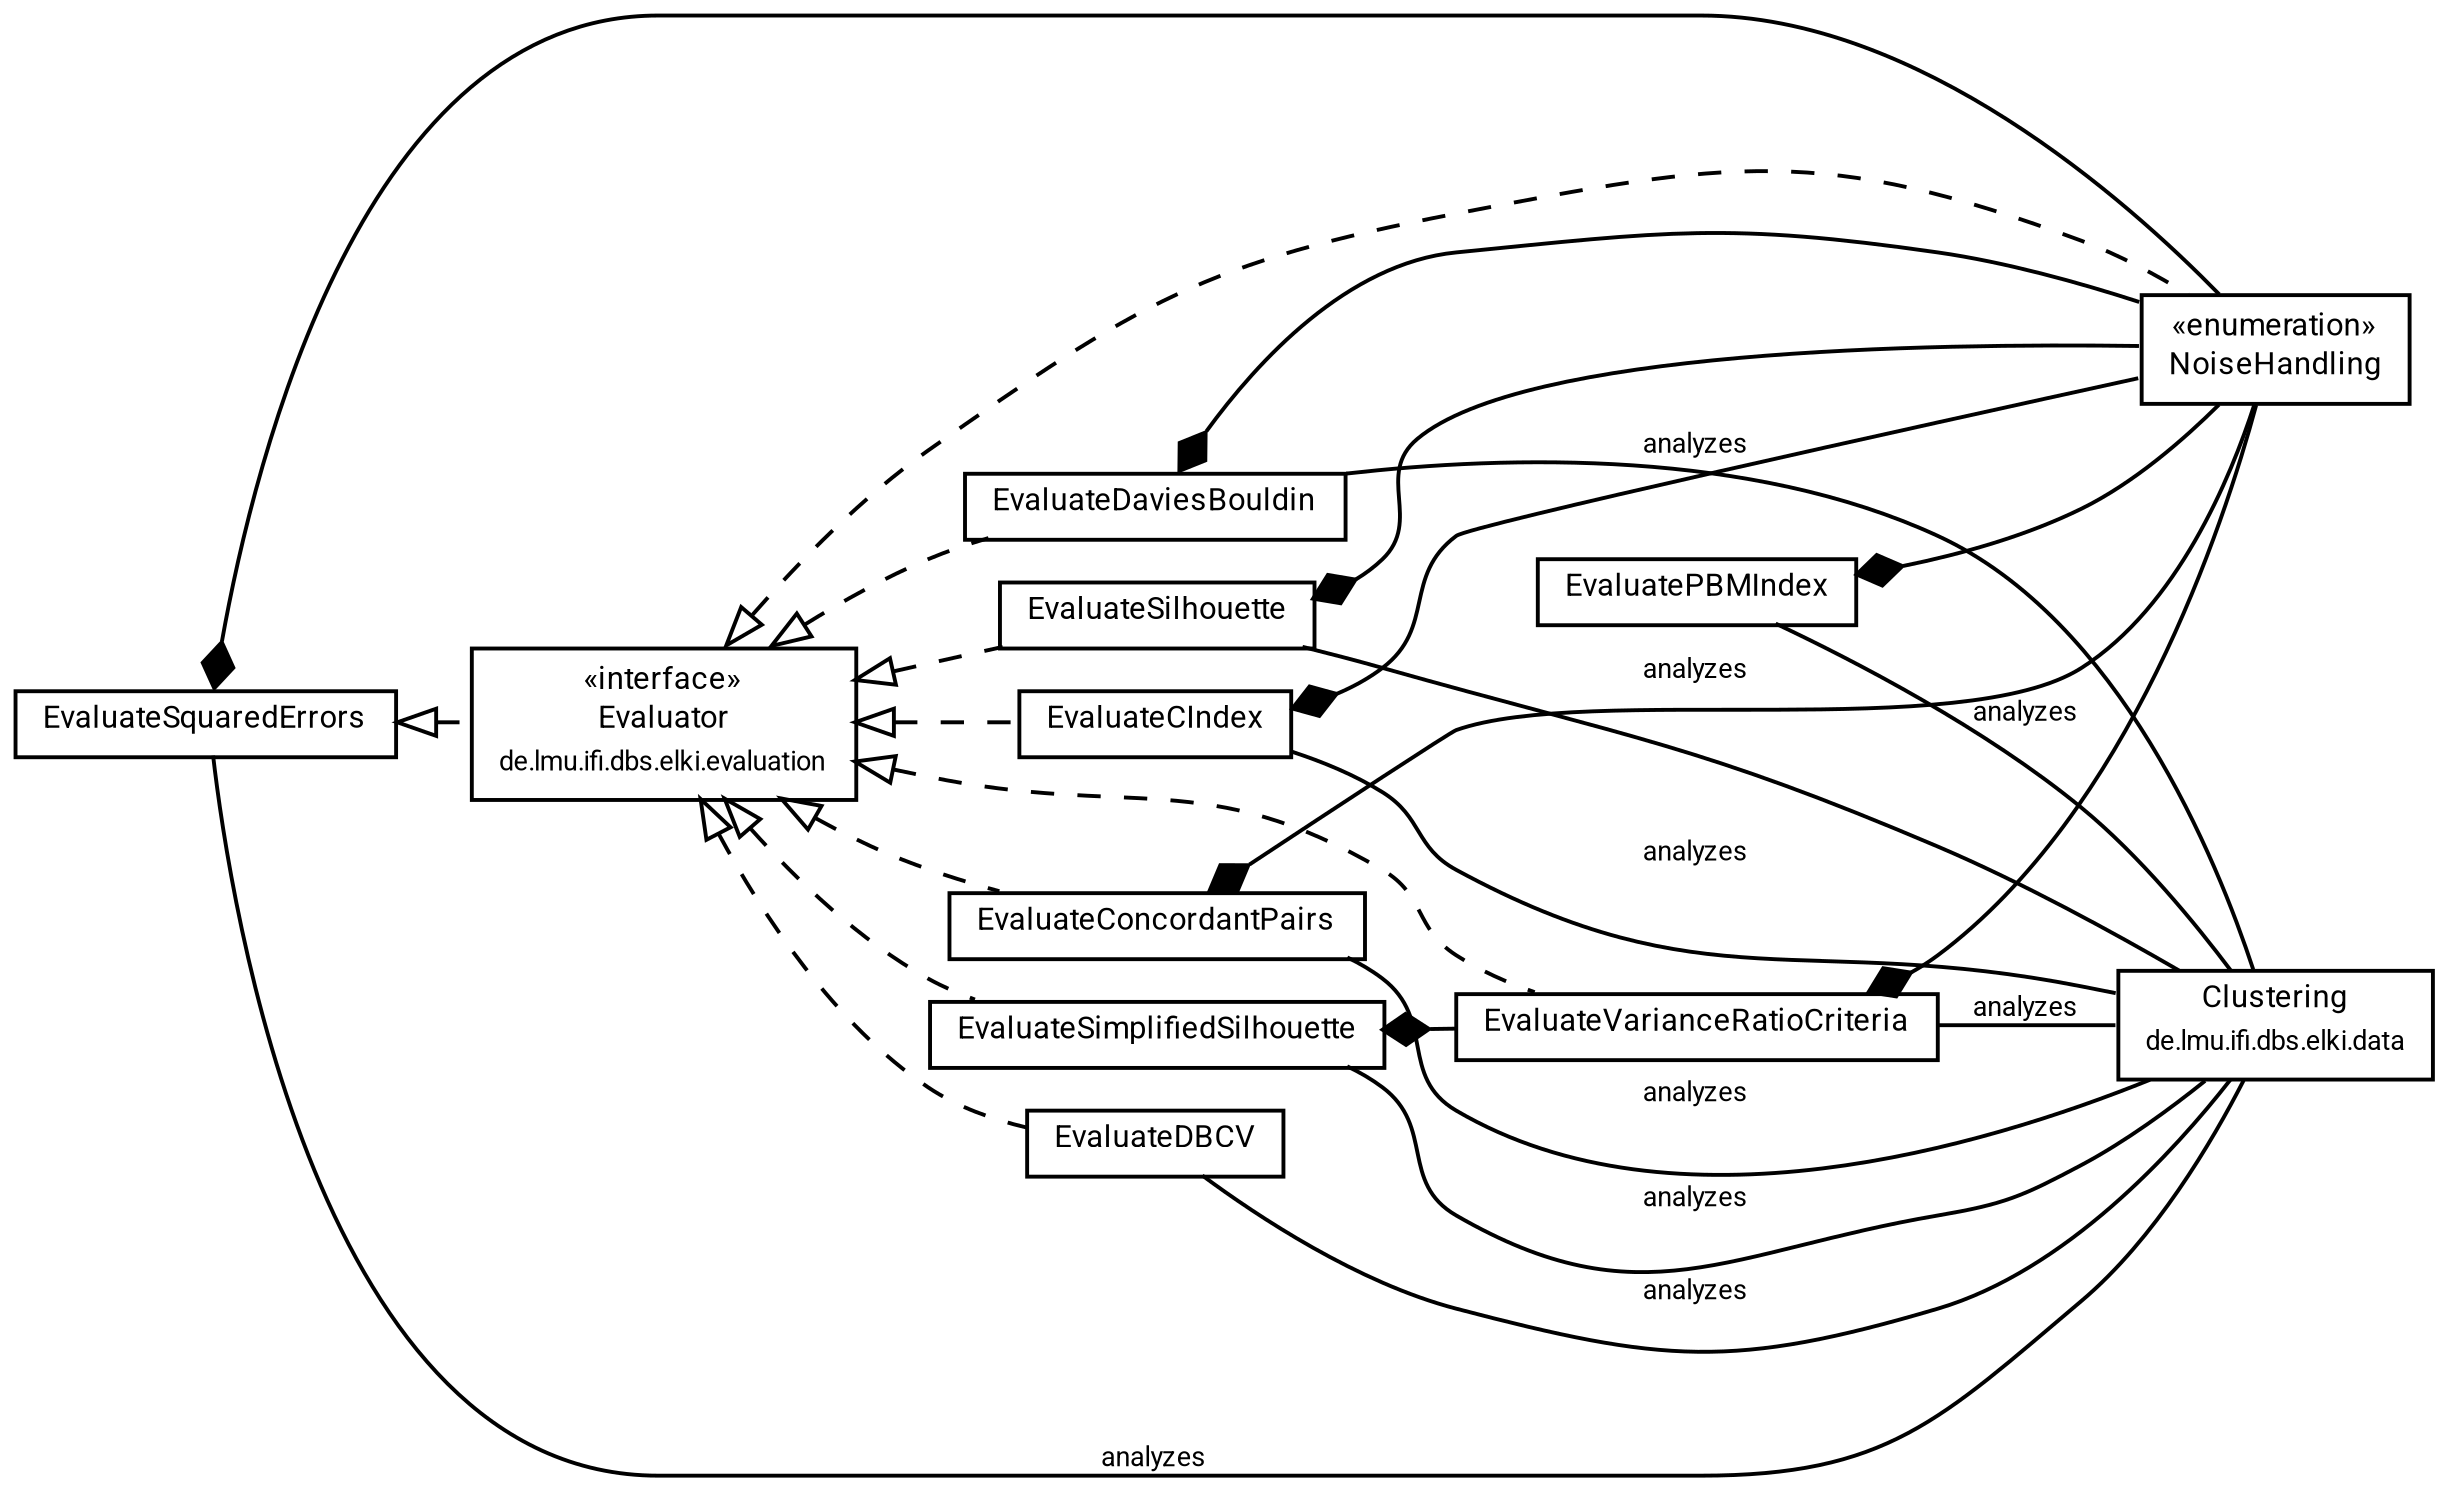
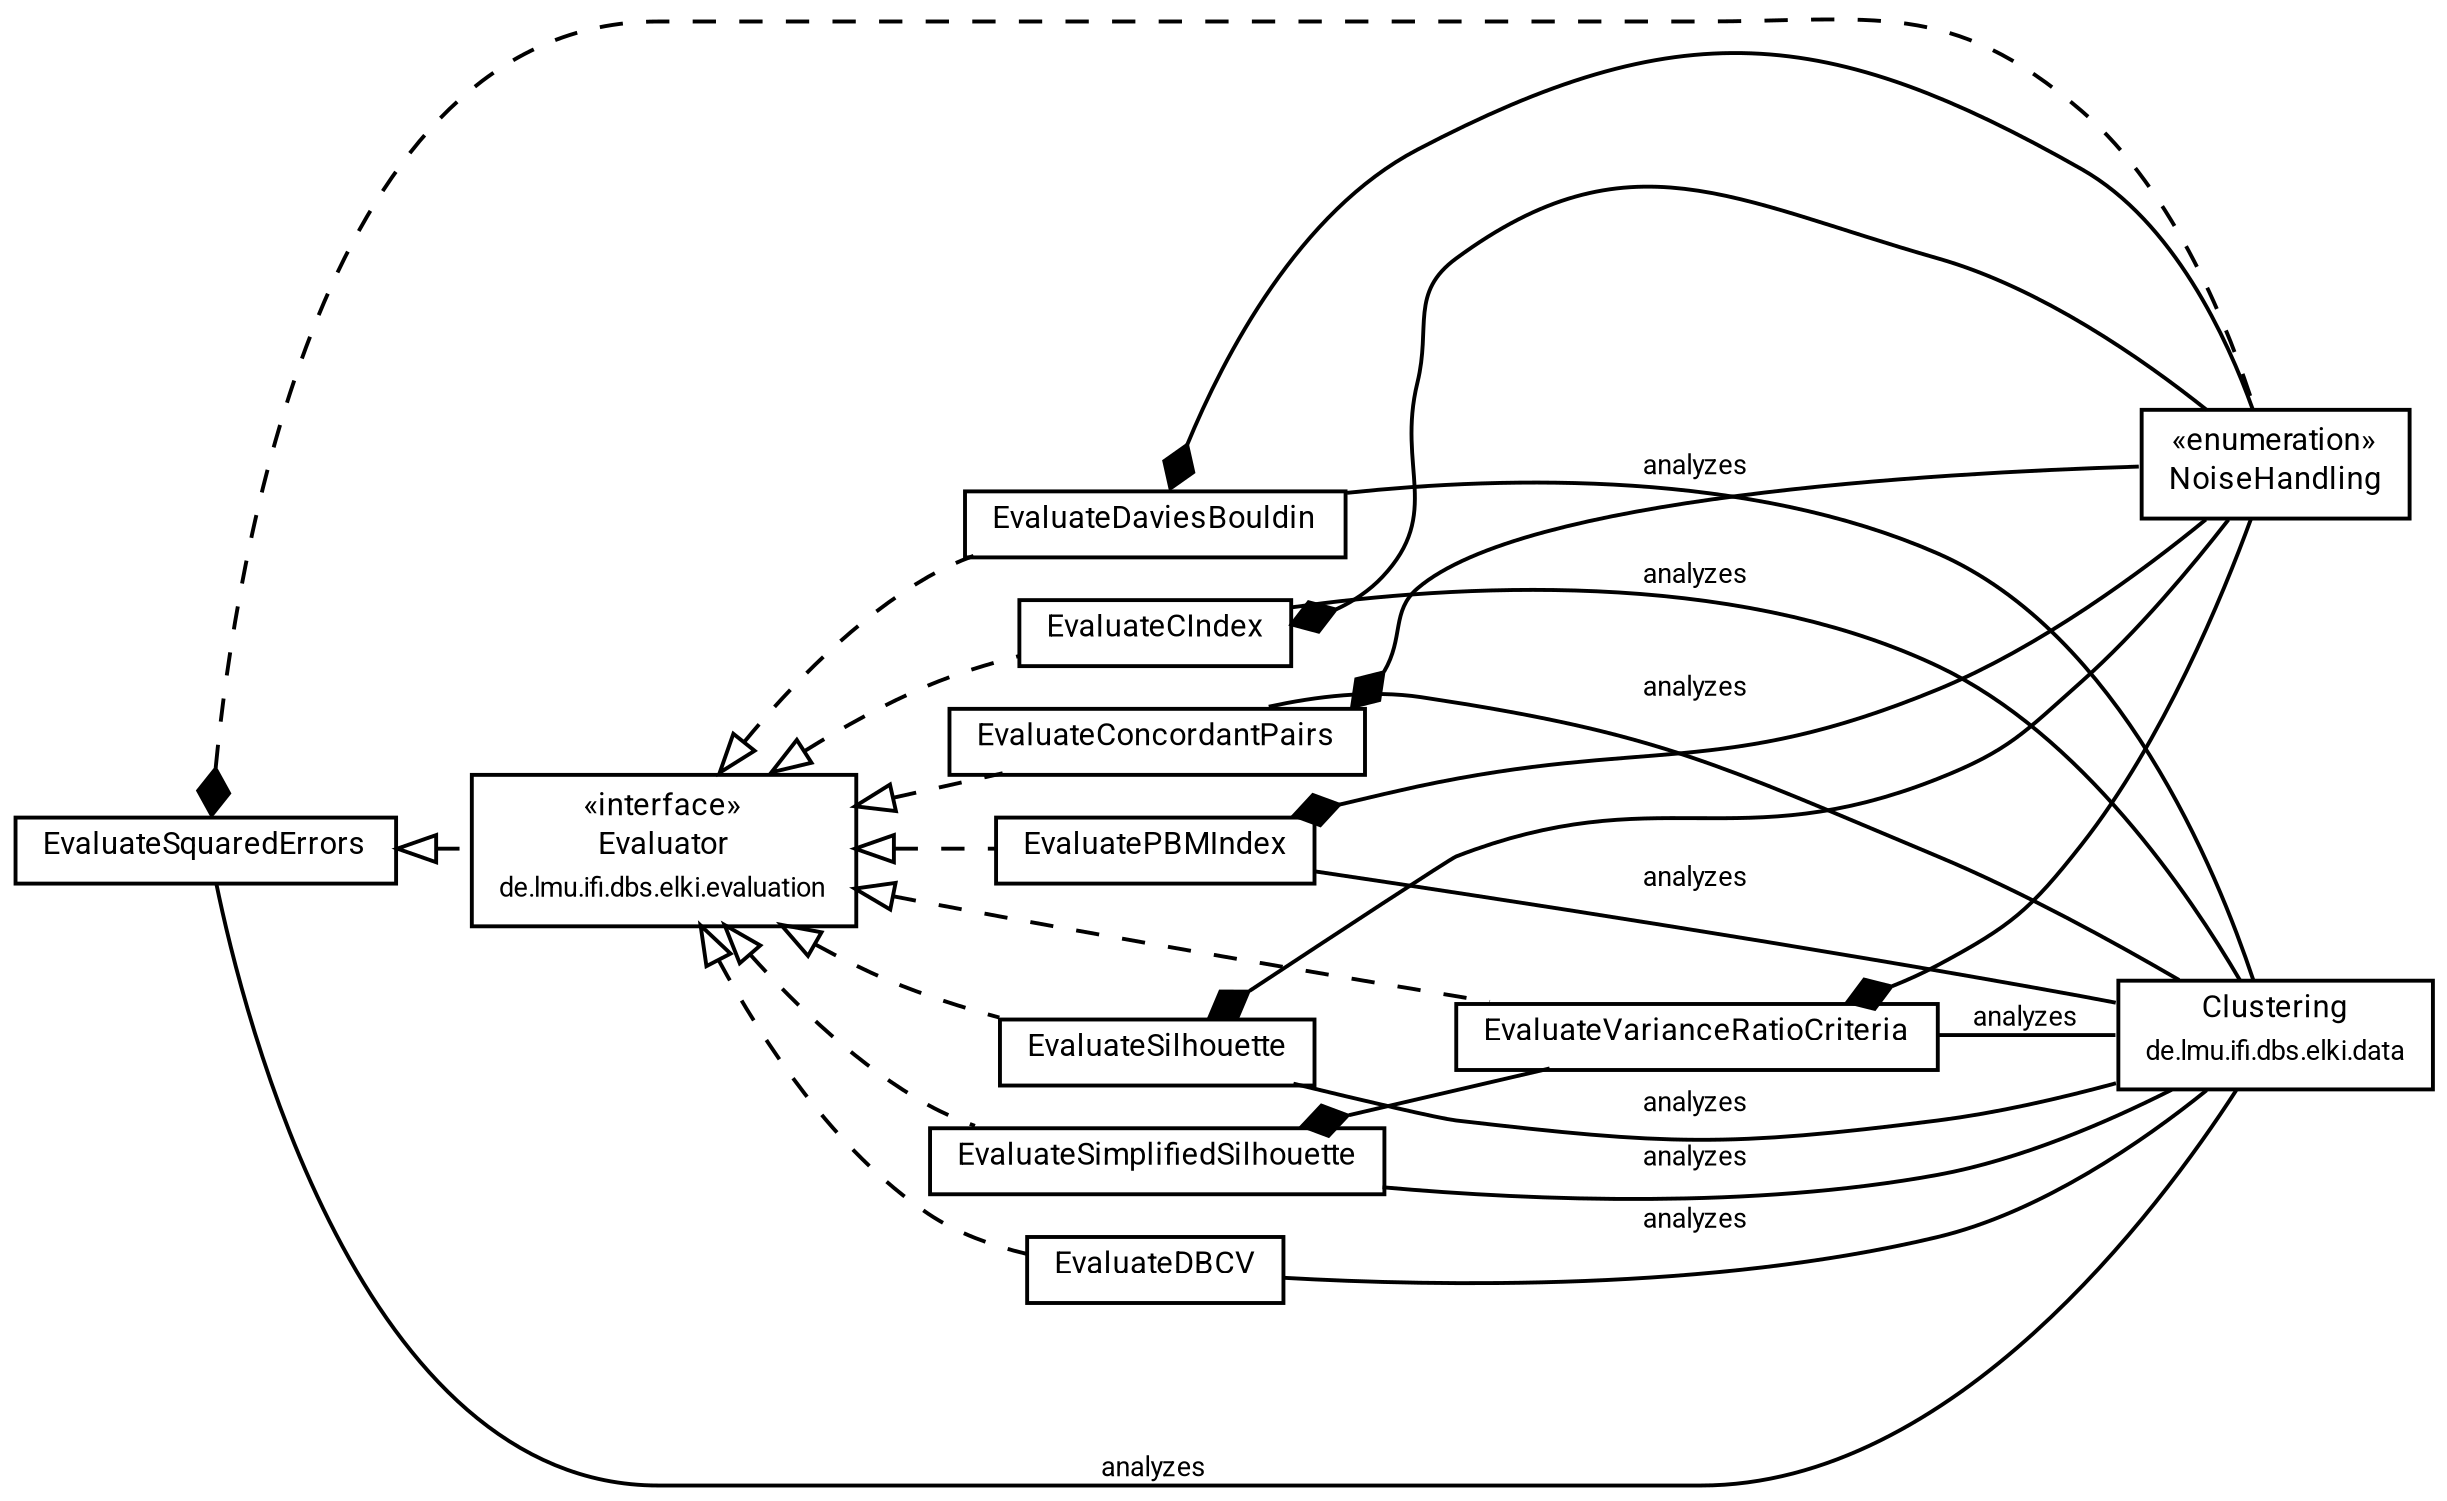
edge "NoiseHandling" -> "EvaluateSquaredErrors": style solid -> dashed
edge "NoiseHandling" -> "Evaluator": now "EvaluatePBMIndex" -> "Evaluator"
